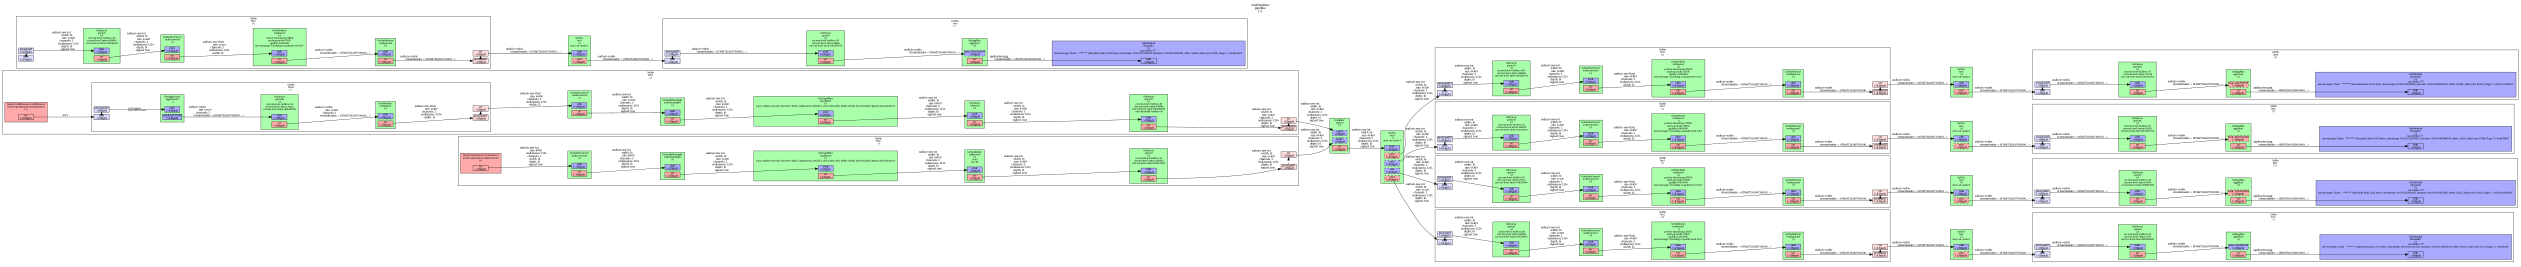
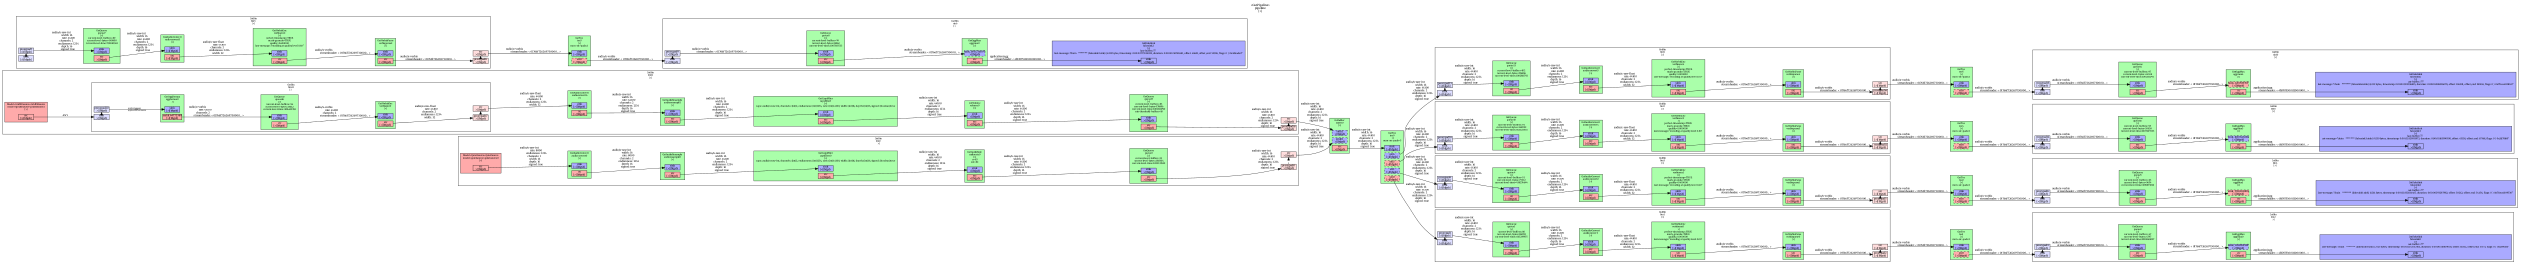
node "serial_44772389 [>][bfgsb]": fillcolor #aaaaff -> #ffaaaa
node "sink_1630646366 [>][bfgsb]": fillcolor #ffaaaa -> #aaaaff
node "src4 [>][bfgsb]": fillcolor #ffaaaa -> #aaaaff
node "src3 [>][bfgsb]": fillcolor #aaaaff -> #ffaaaa
